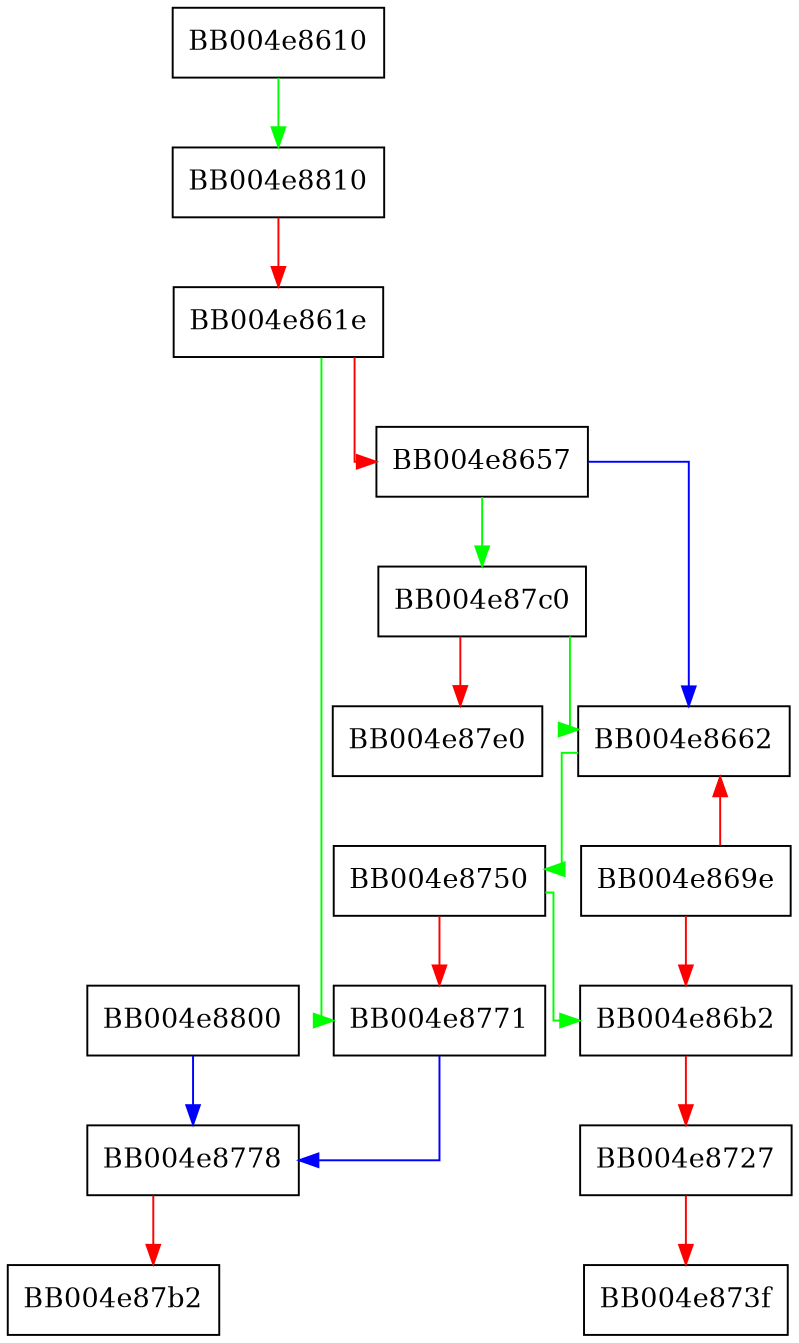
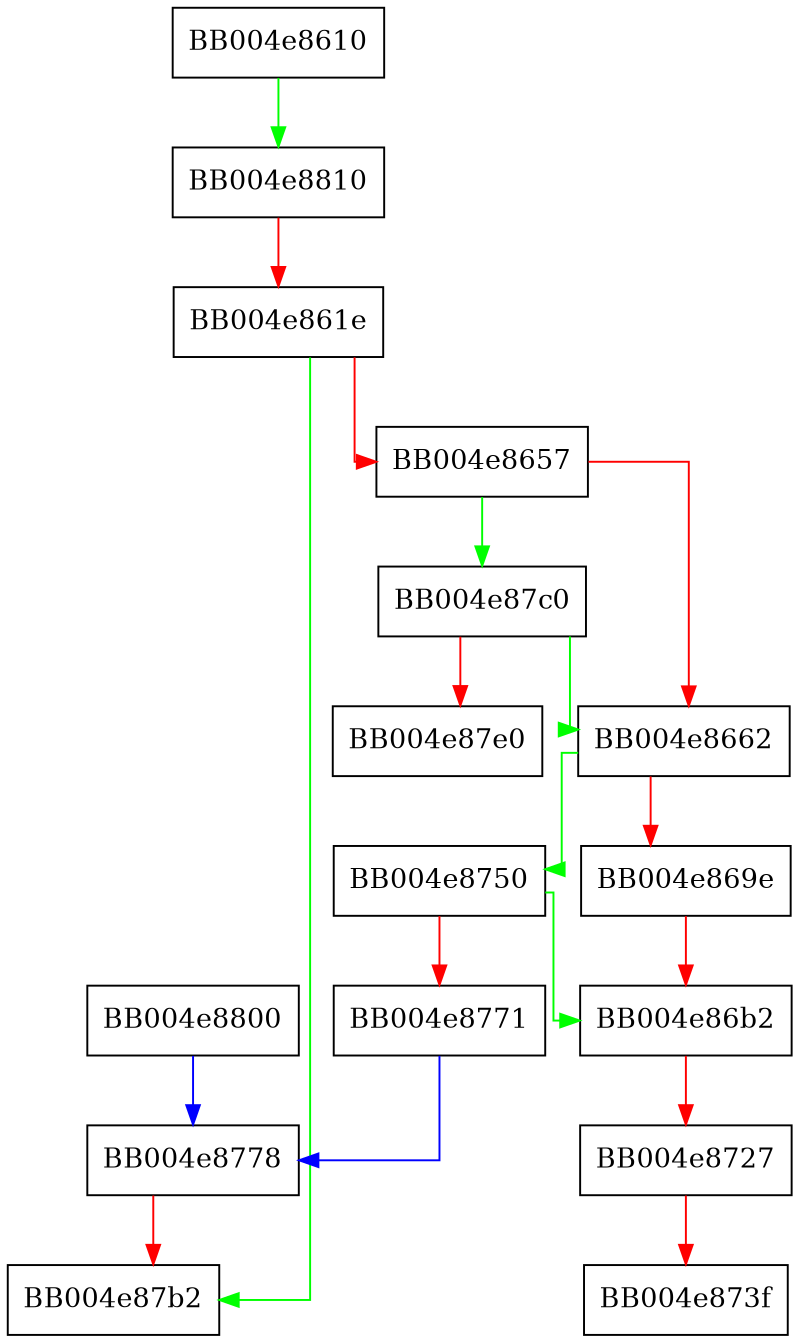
edge "BB004e8657" -> "BB004e8662": color blue -> red
edge "BB004e861e" -> "BB004e8771": now "BB004e861e" -> "BB004e87b2"
edge "BB004e869e" -> "BB004e8662": reversed
